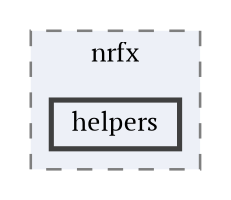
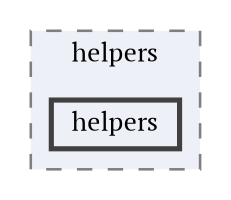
cluster "nrfx": label "nrfx" -> "helpers"
